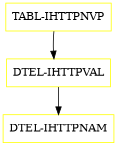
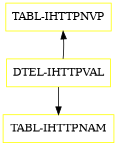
edge "TABL-IHTTPNVP" -> "DTEL-IHTTPVAL": reversed
node "DTEL-IHTTPNAM": label "DTEL-IHTTPNAM" -> "TABL-IHTTPNAM"
